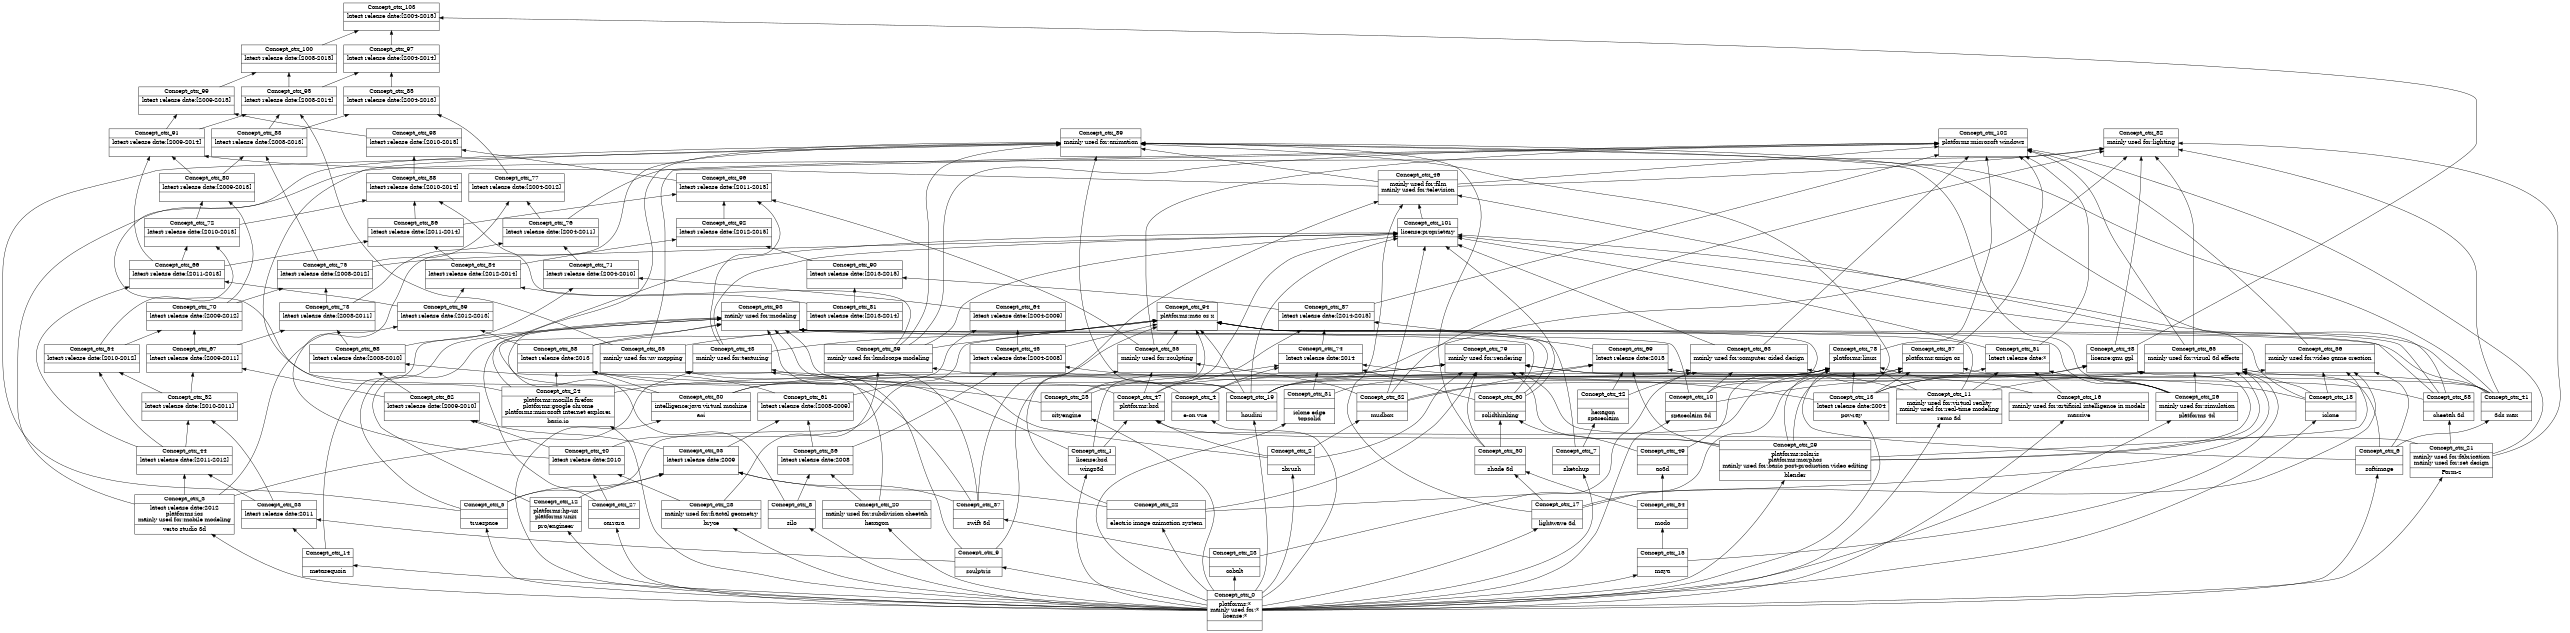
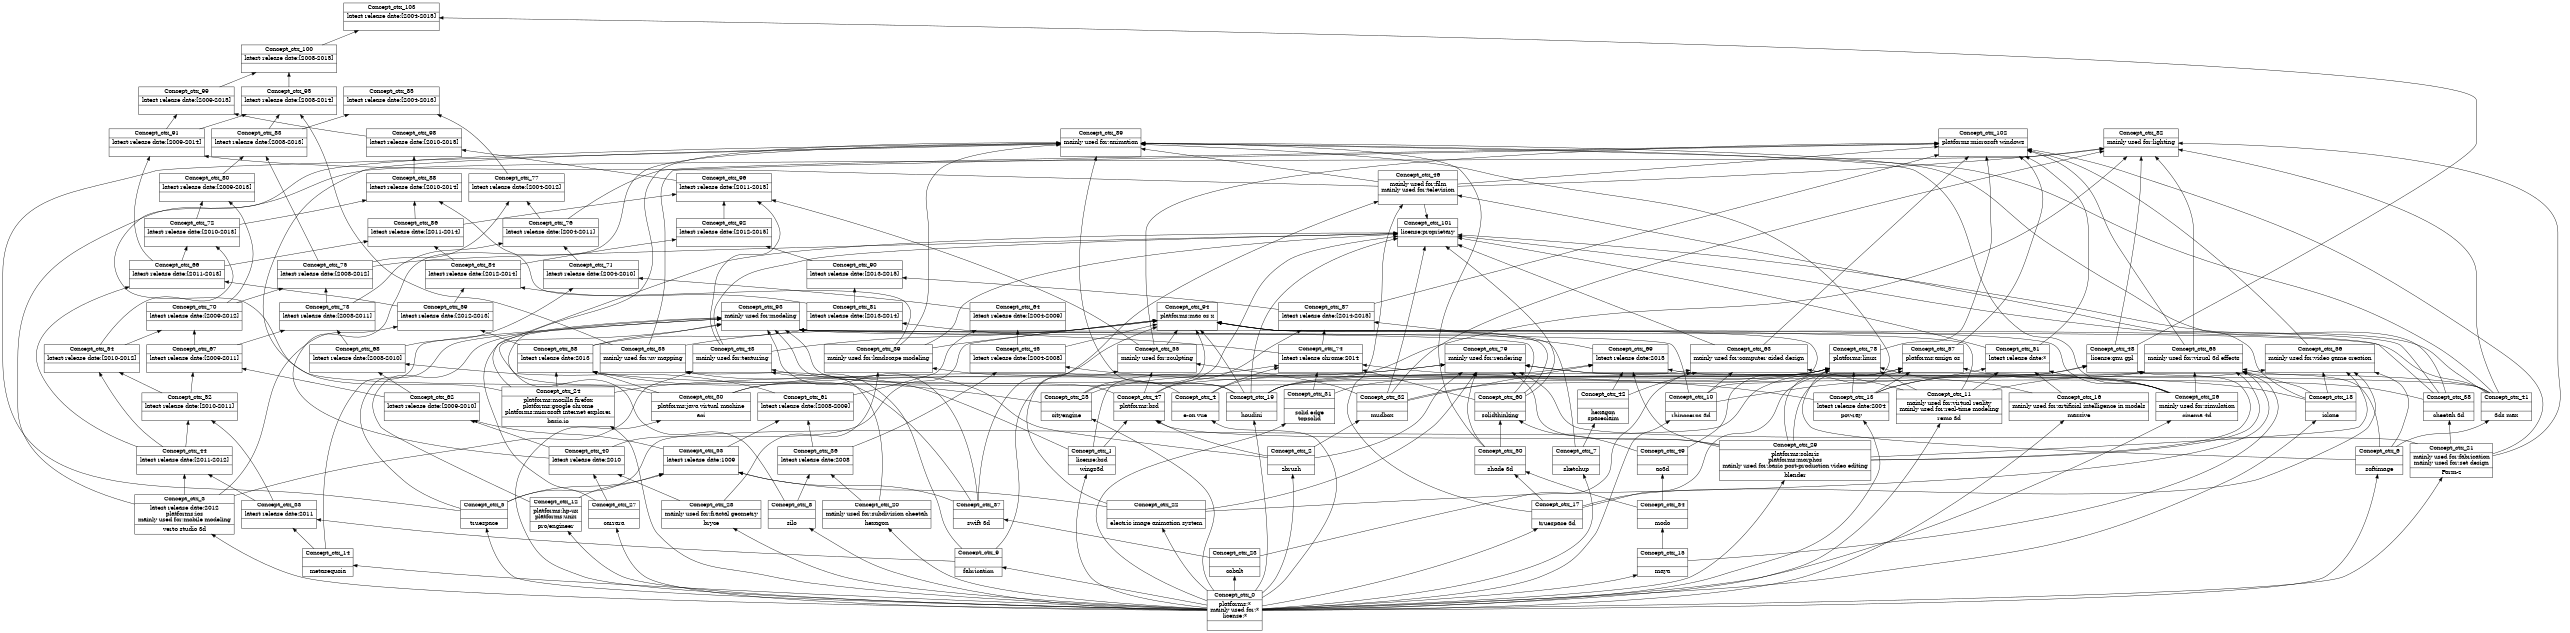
node "Concept_ctx_97": removed
edge "Concept_ctx_80" -> "Concept_ctx_91": removed
edge "Concept_ctx_39" -> "Concept_ctx_102": removed
edge "Concept_ctx_101" -> "Concept_ctx_46": reversed
edge "Concept_ctx_74" -> "Concept_ctx_81": added
node "Concept_ctx_74": text "latest release date:2014" -> "latest release chrome:2014"
node "Concept_ctx_30": text "intelligence:java virtual machine" -> "platforms:java virtual machine"
node "Concept_ctx_31": text "iclone edge" -> "solid edge"
node "Concept_ctx_10": text "spaceclaim 3d" -> "rhinoceros 3d"
node "Concept_ctx_26": text "platforms 4d" -> "cinema 4d"
node "Concept_ctx_53": text "latest release date:2009" -> "latest release date:1009"
node "Concept_ctx_17": text "lightwave 3d" -> "truespace 3d"
node "Concept_ctx_9": text "sculptris" -> "fabrication"
